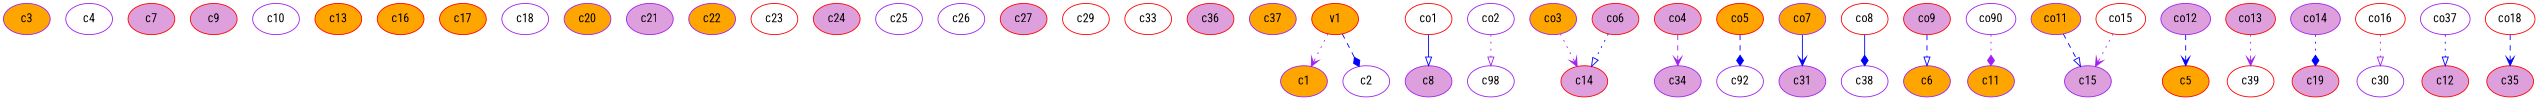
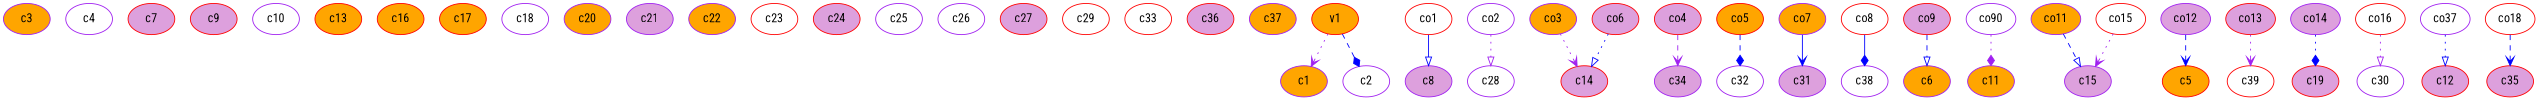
node "c98": label "c98" -> "c28"
node "c92": label "c92" -> "c32"
